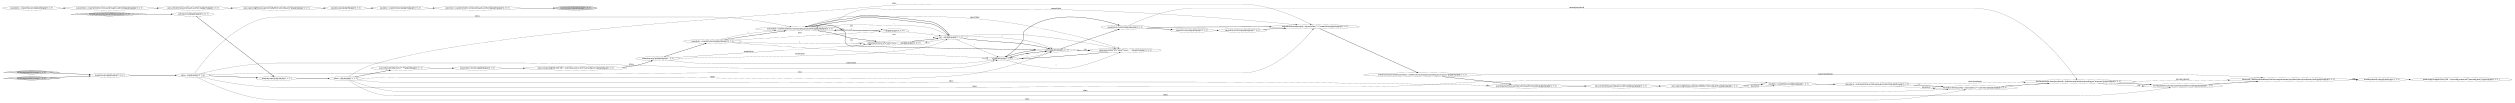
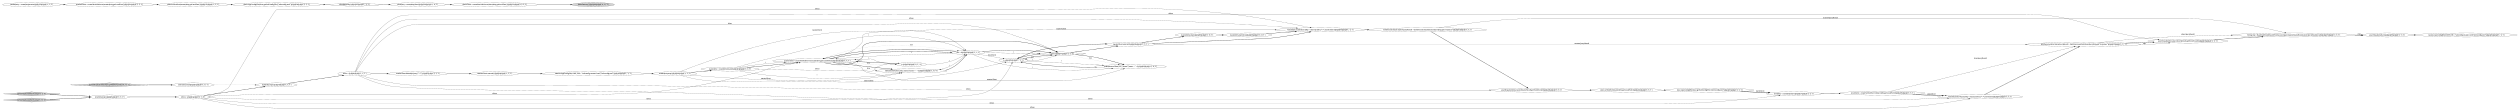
node "slaveJetty.stop()@@@37@@@['1', '1', '1']": shape ellipse -> diamond
edge "int i = 0@@@13@@@['1', '1', '1']" -> "i++@@@15@@@['1', '1', '1']": label "i" -> "slaveClient"
edge "useFactory(null)@@@3@@@['0', '0', '1']" -> "slaveJetty.stop()@@@5@@@['1', '1', '1']": style bold -> dotted
edge "masterJetty = createJetty(master)@@@11@@@['1', '1', '1']" -> "i++@@@15@@@['1', '1', '1']": now "masterJetty = createJetty(master)@@@11@@@['1', '1', '1']" -> "int i = 0@@@13@@@['1', '1', '1']"
node "i++@@@15@@@['1', '1', '1']": shape diamond -> ellipse
